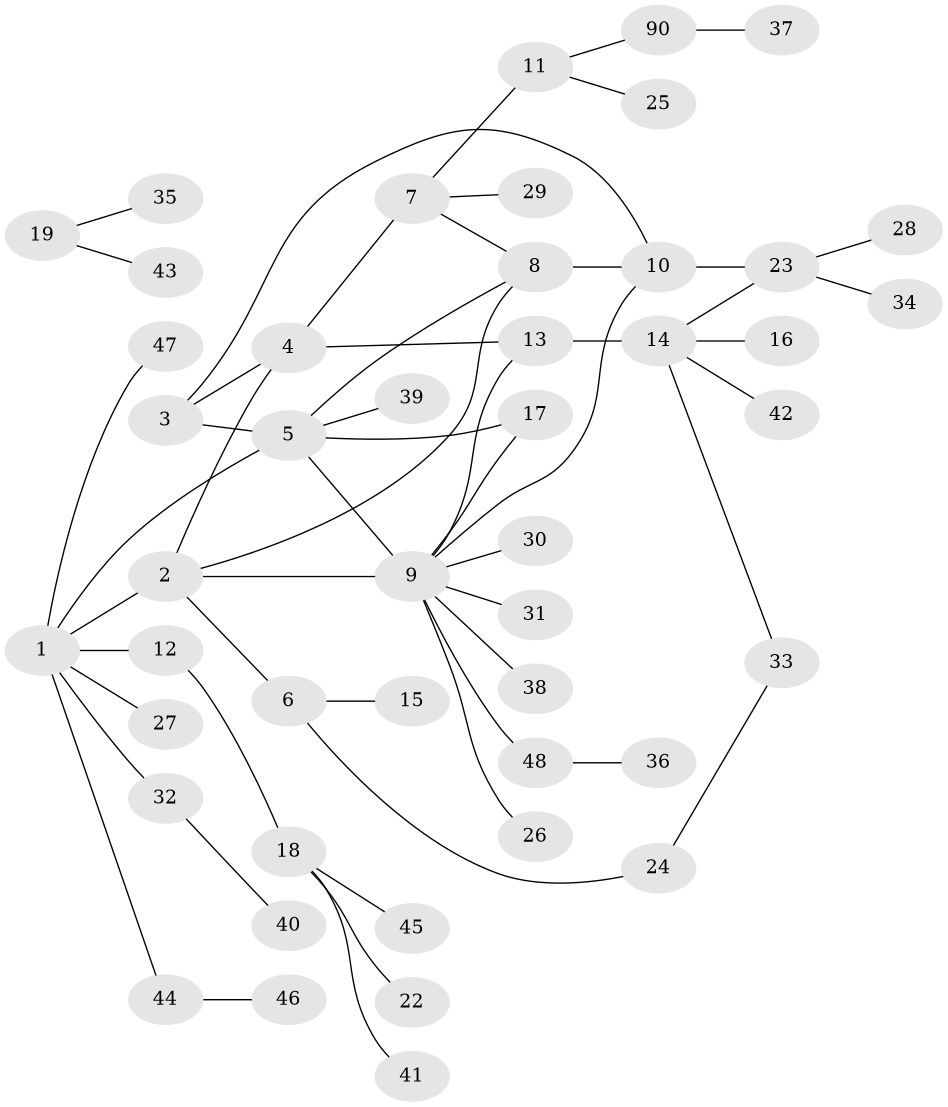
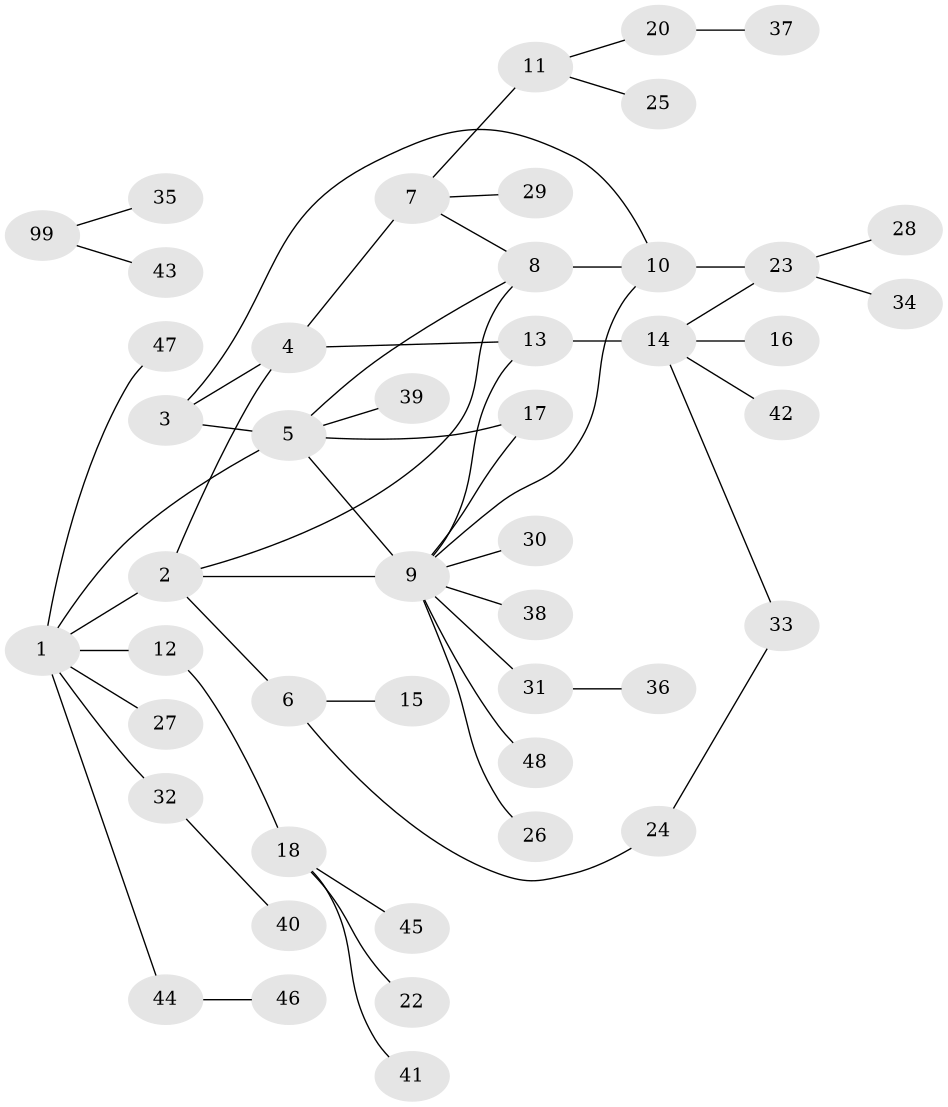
node "90": label "90" -> "20"
node "19": label "19" -> "99"
edge "48" -- "36": now "31" -- "36"
